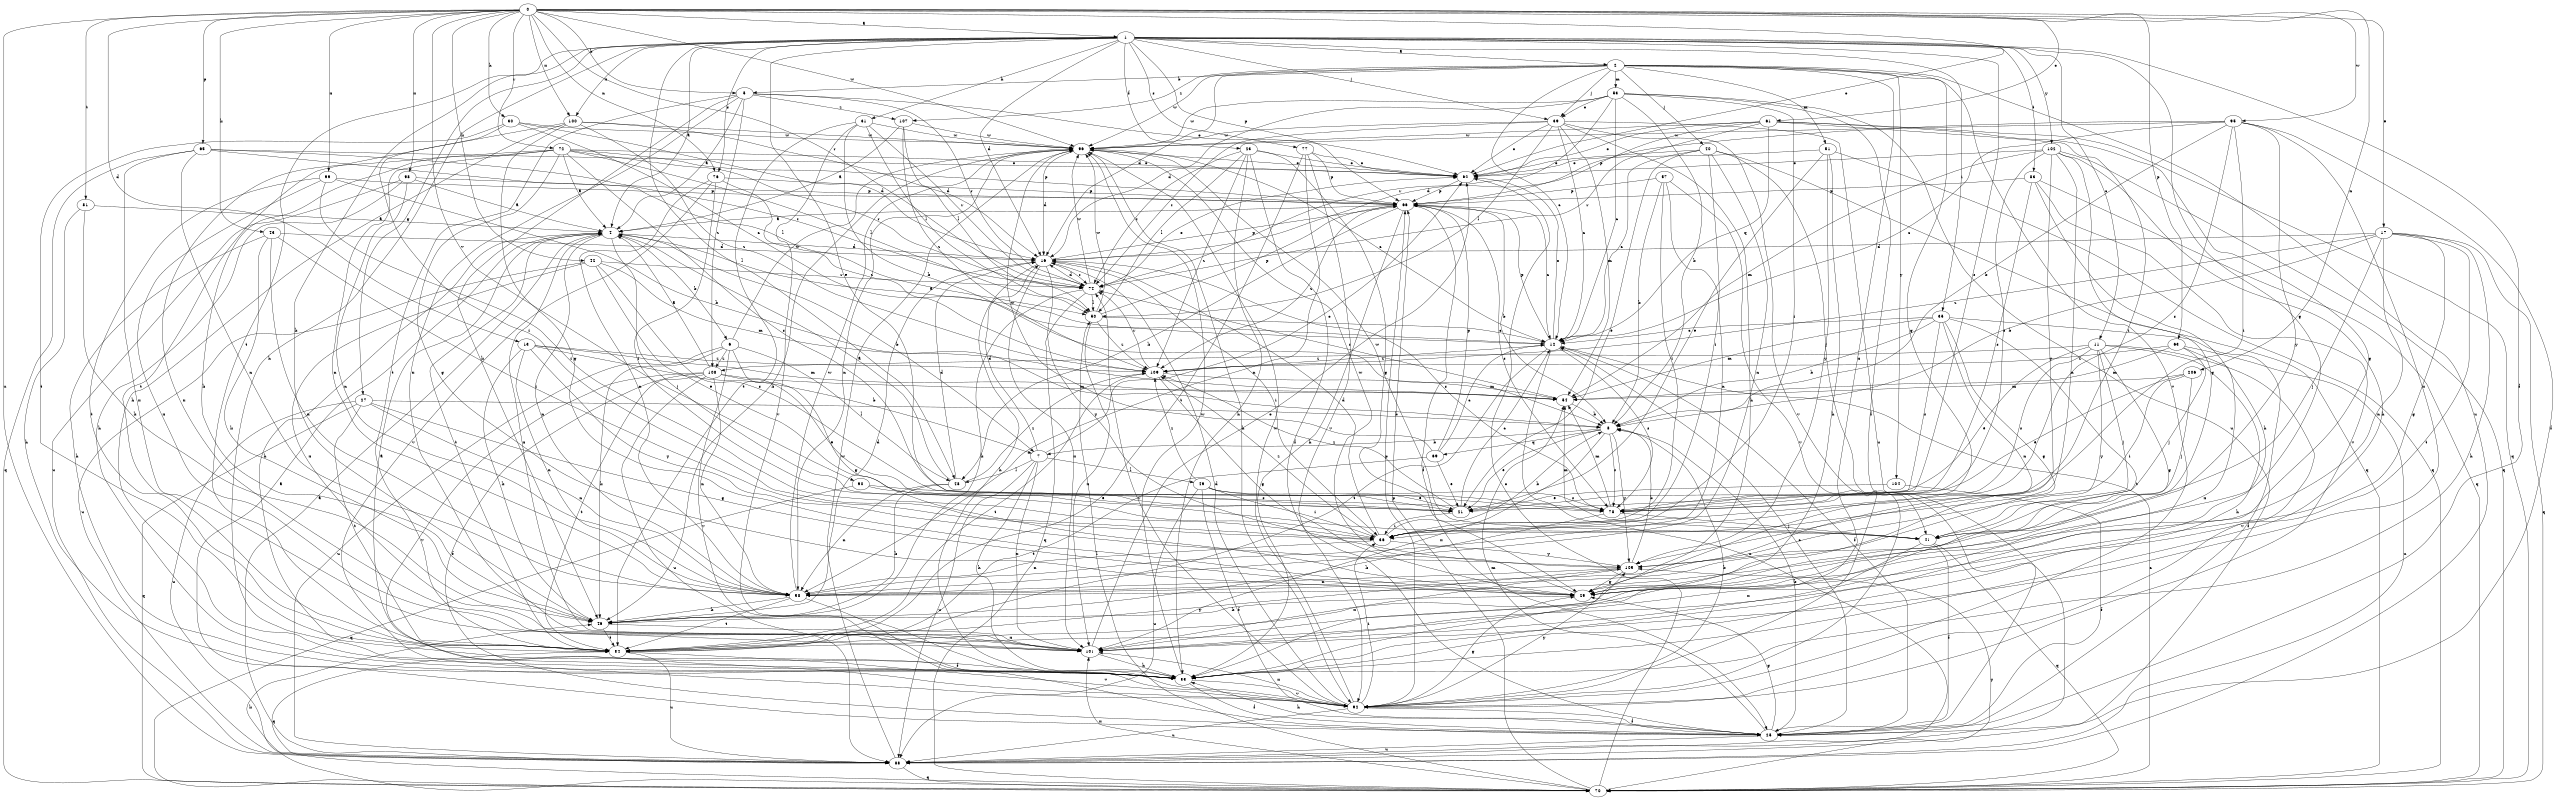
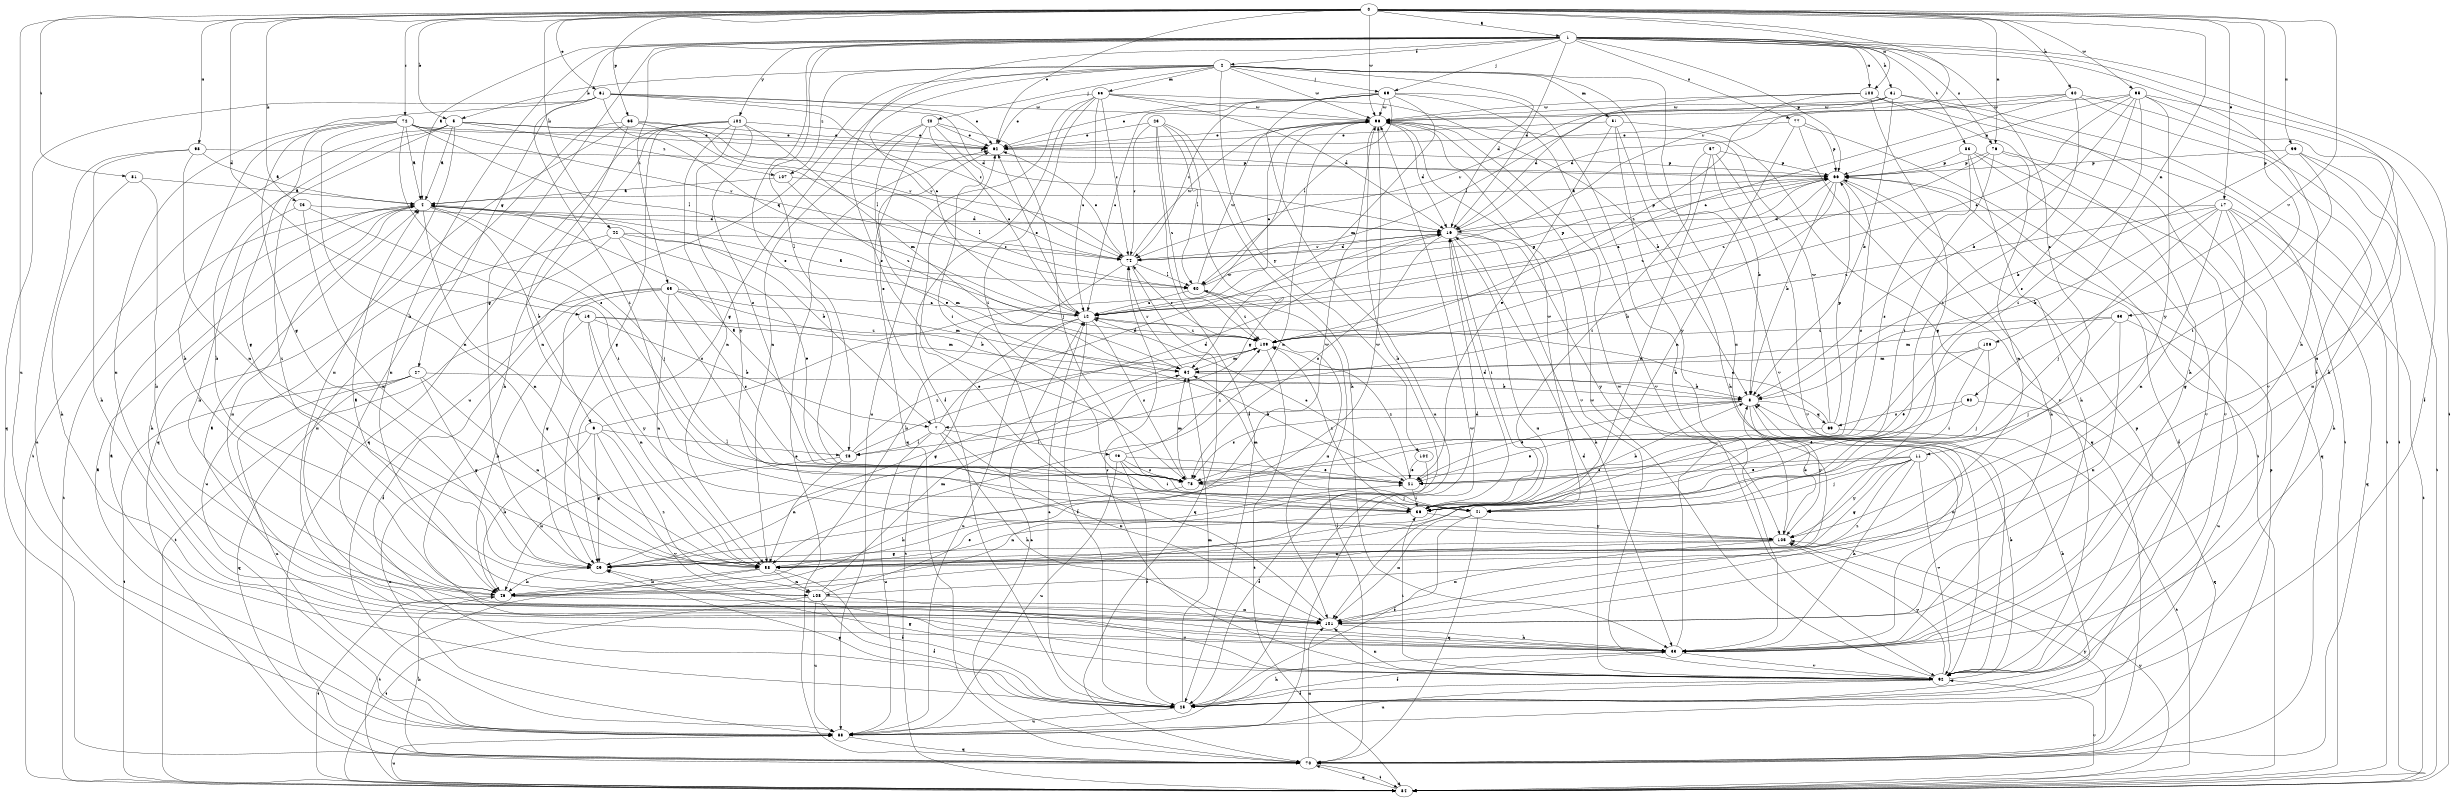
edge "1" -> "2": label "a" -> "f"
edge "53" -> "39": now "53" -> "62"
edge "1" -> "23": removed, label "f"
edge "107" -> "96": removed, label "w"
node "206": label "206" -> "106"
edge "96" -> "92": label "h" -> "v"
edge "108" -> "58": reversed
edge "90" -> "78": now "90" -> "69"
edge "43" -> "33": now "30" -> "33"
edge "70" -> "84": added, label "t"
